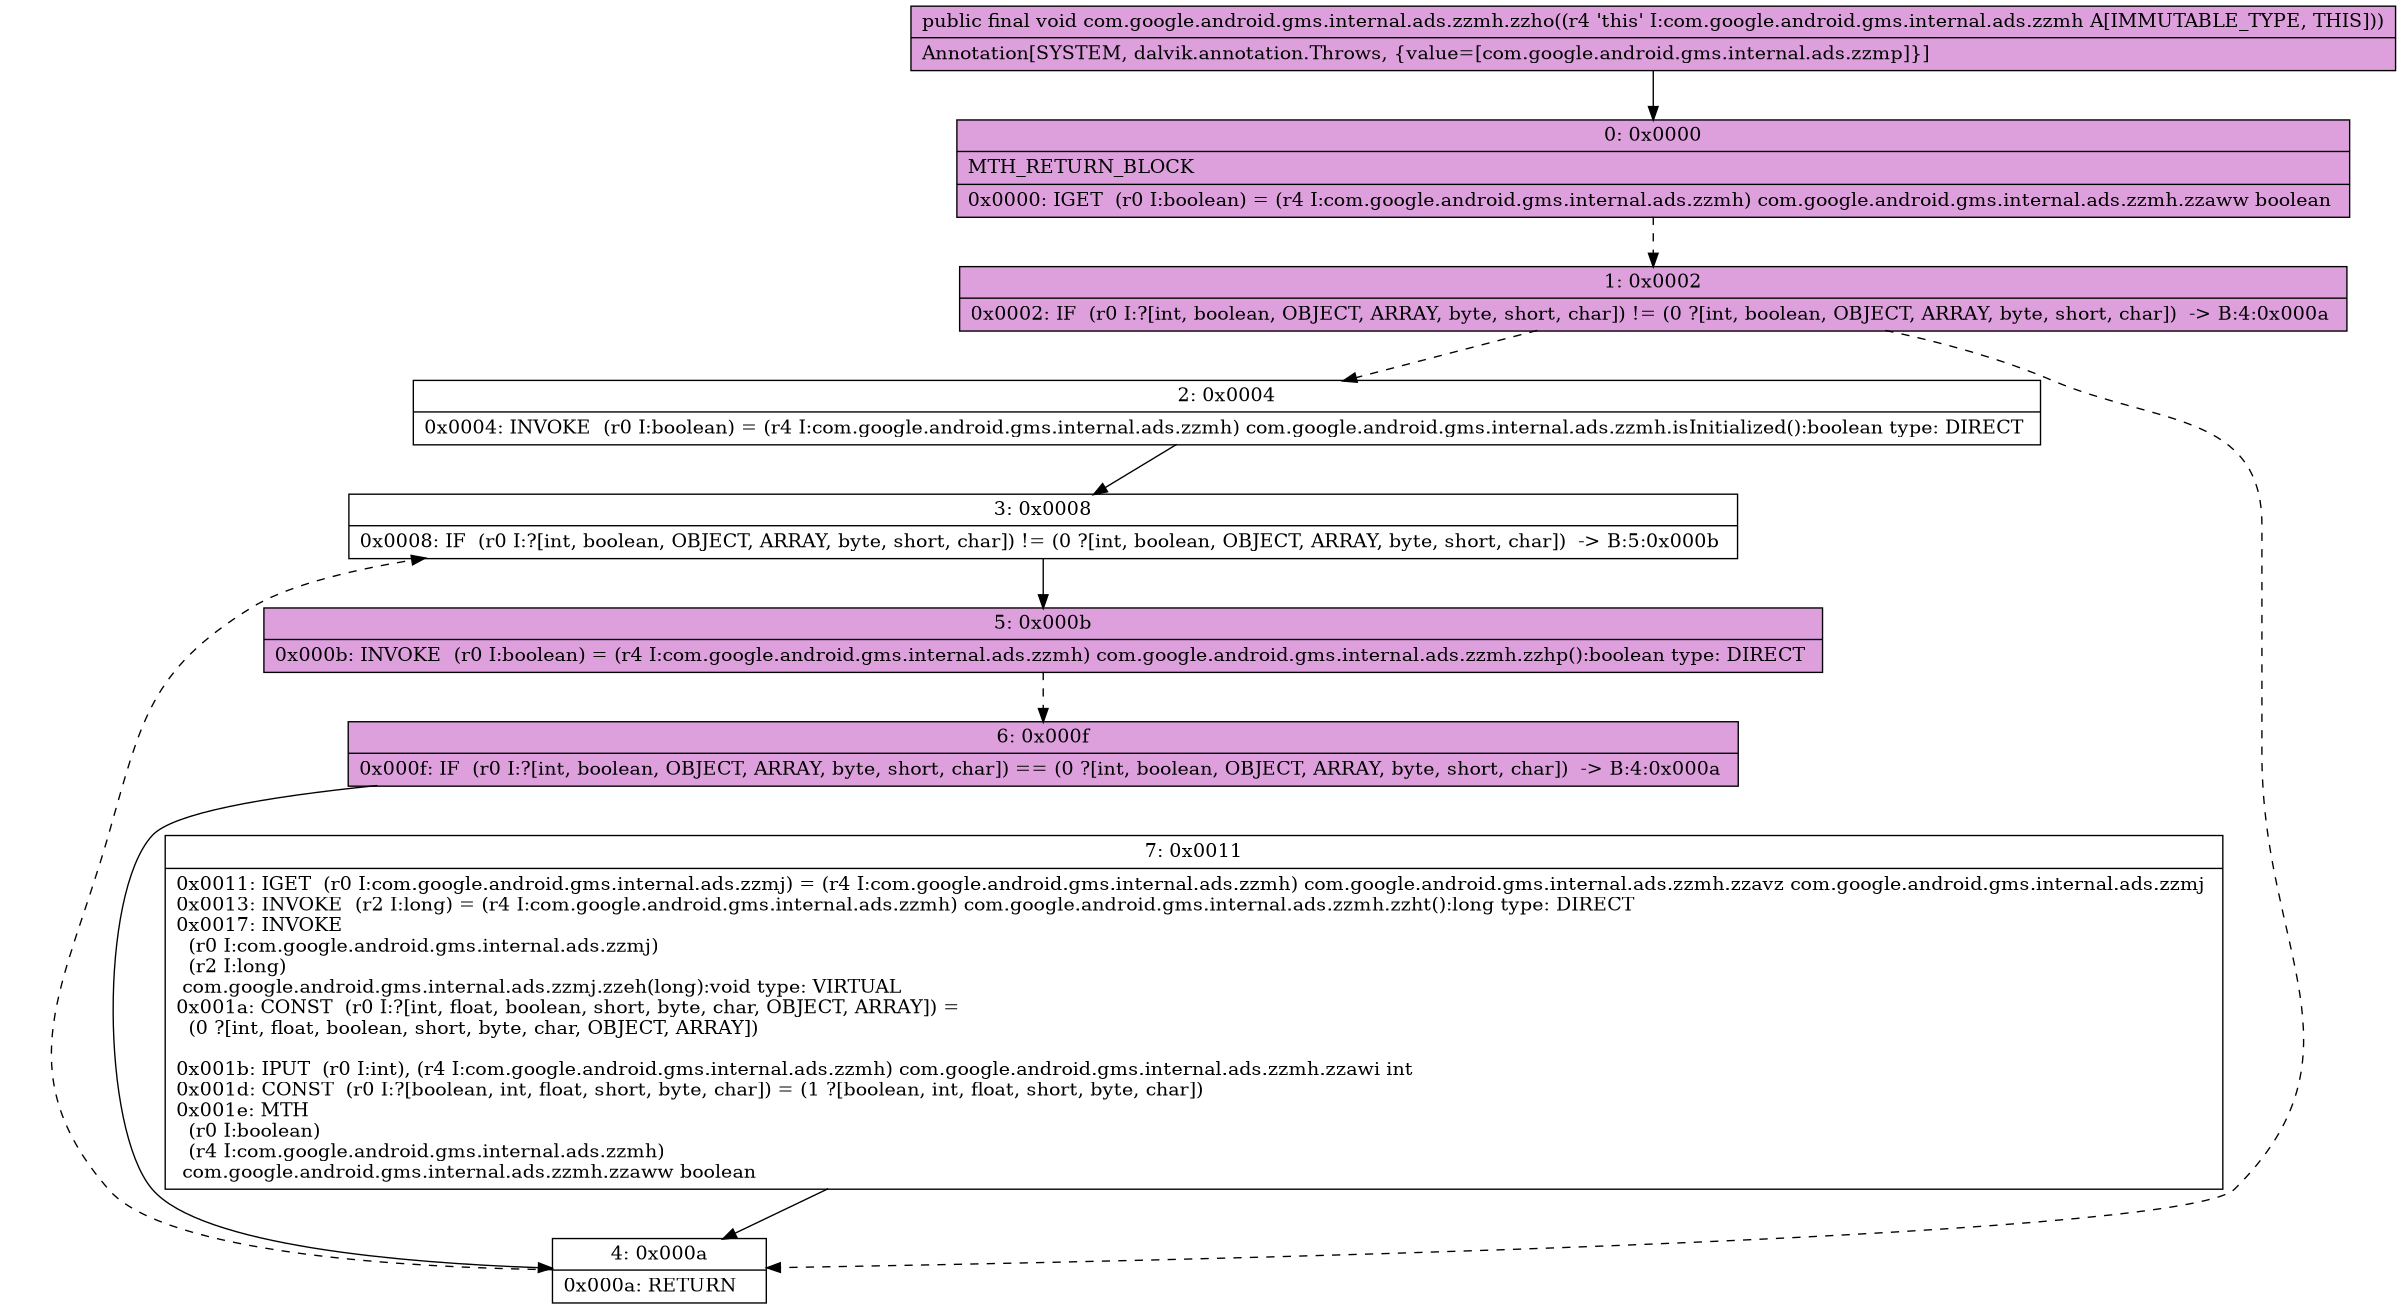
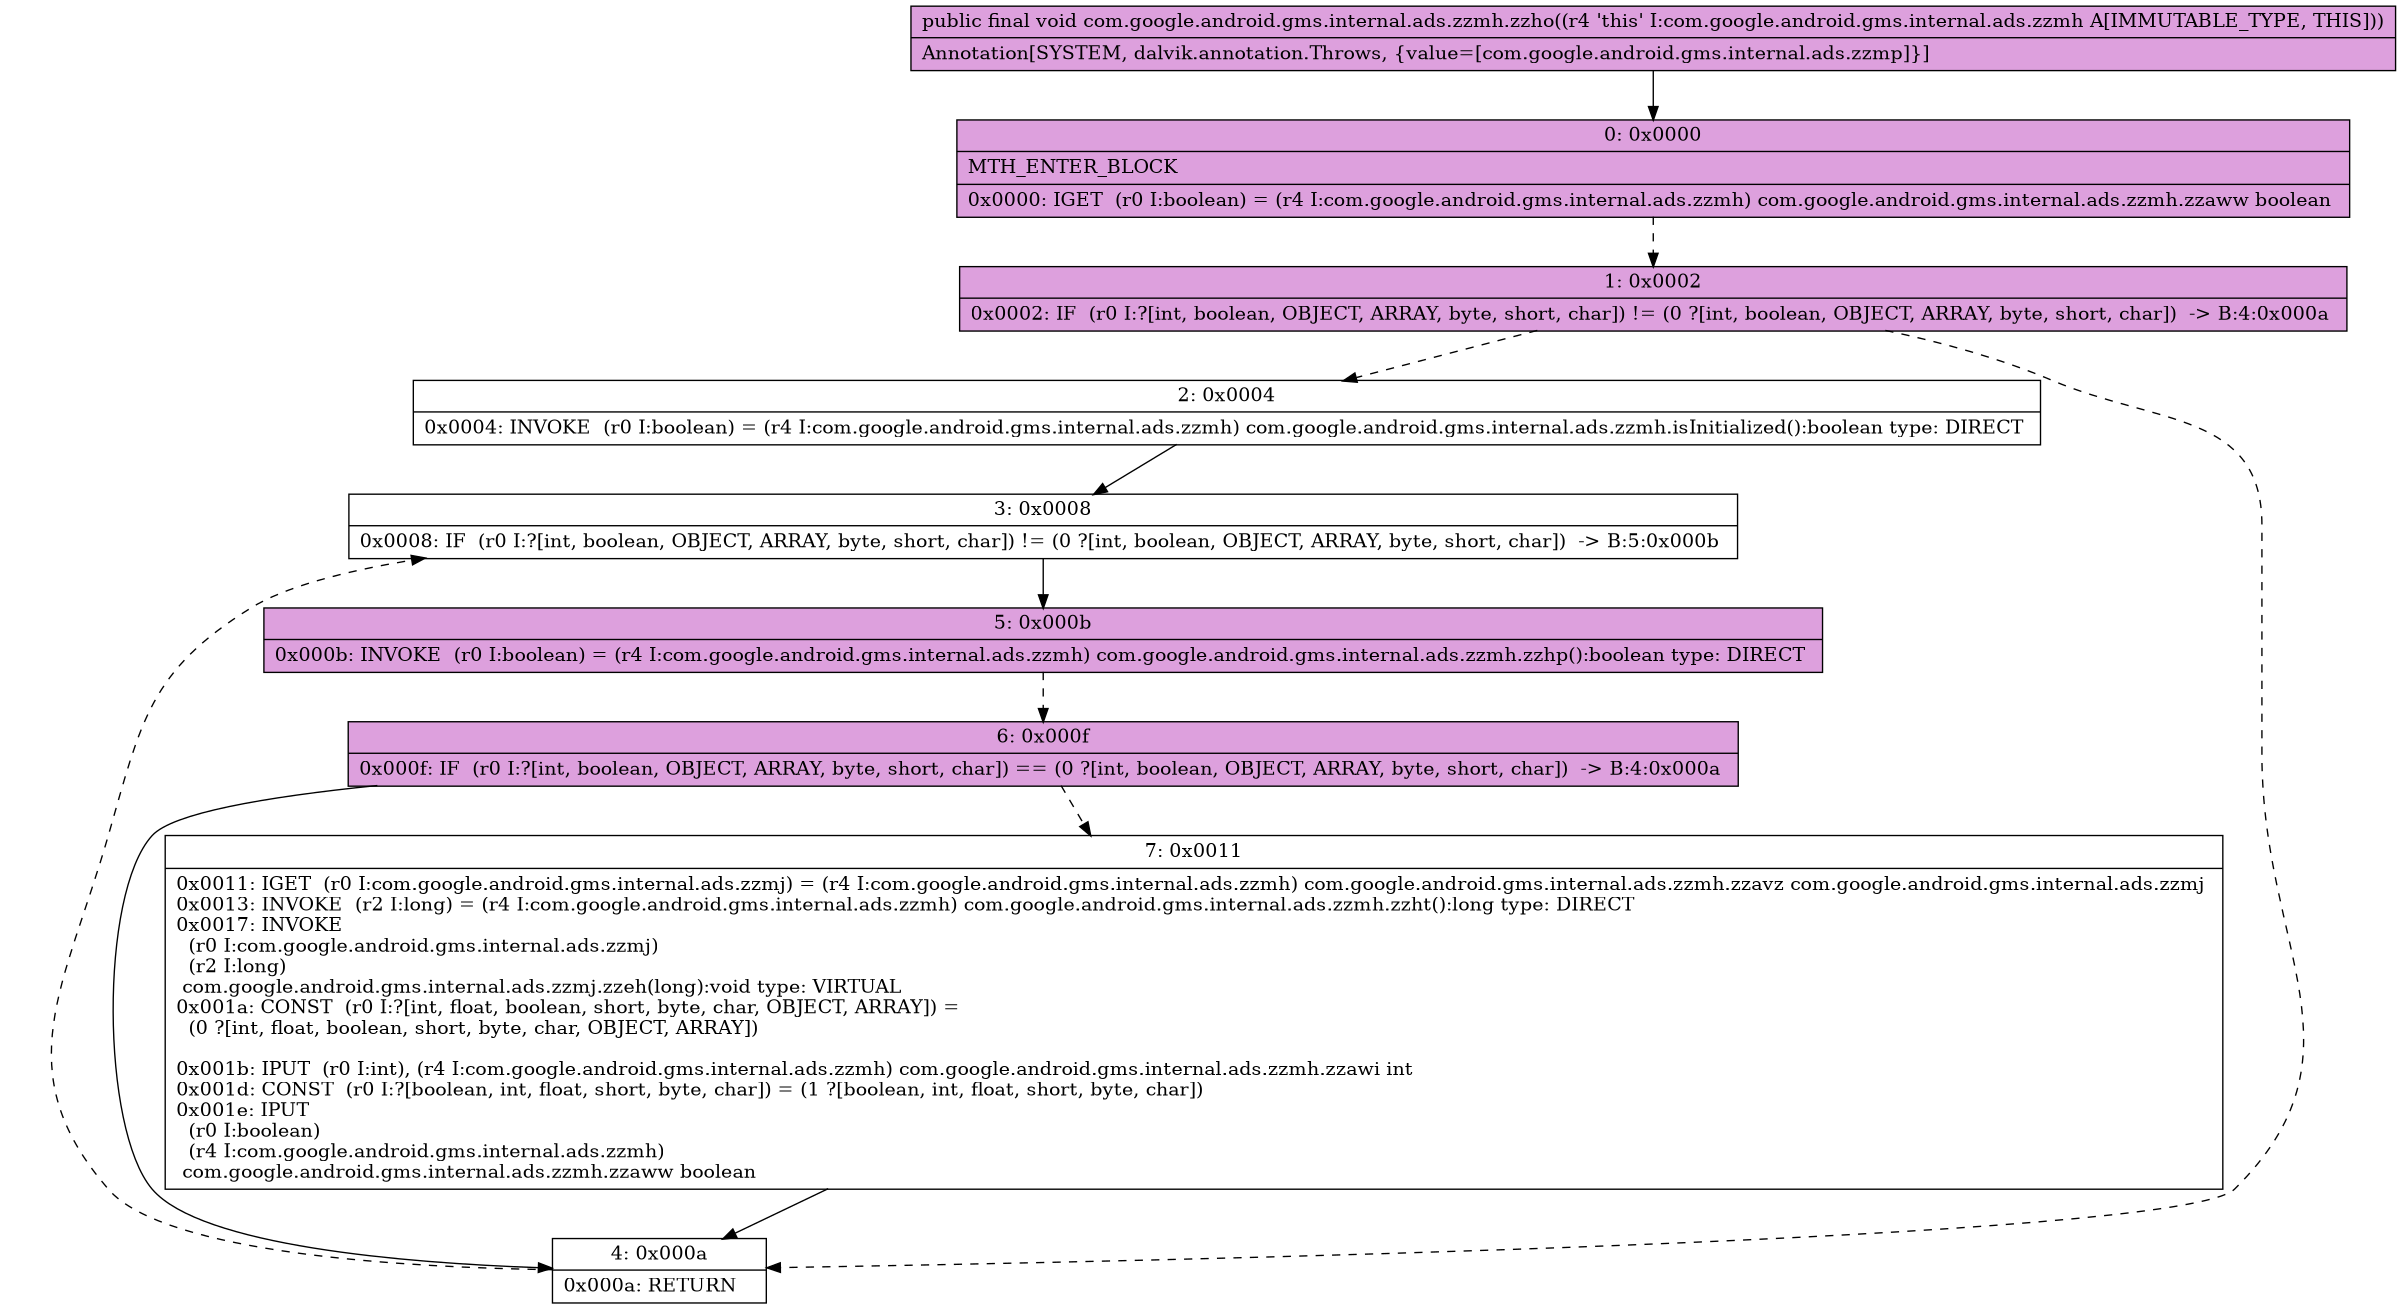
node "0: 0x0000": text "MTH_RETURN_BLOCK" -> "MTH_ENTER_BLOCK"
edge "6: 0x000f" -> "7: 0x0011": added
node "7: 0x0011": text "0x001e: MTH" -> "0x001e: IPUT"
